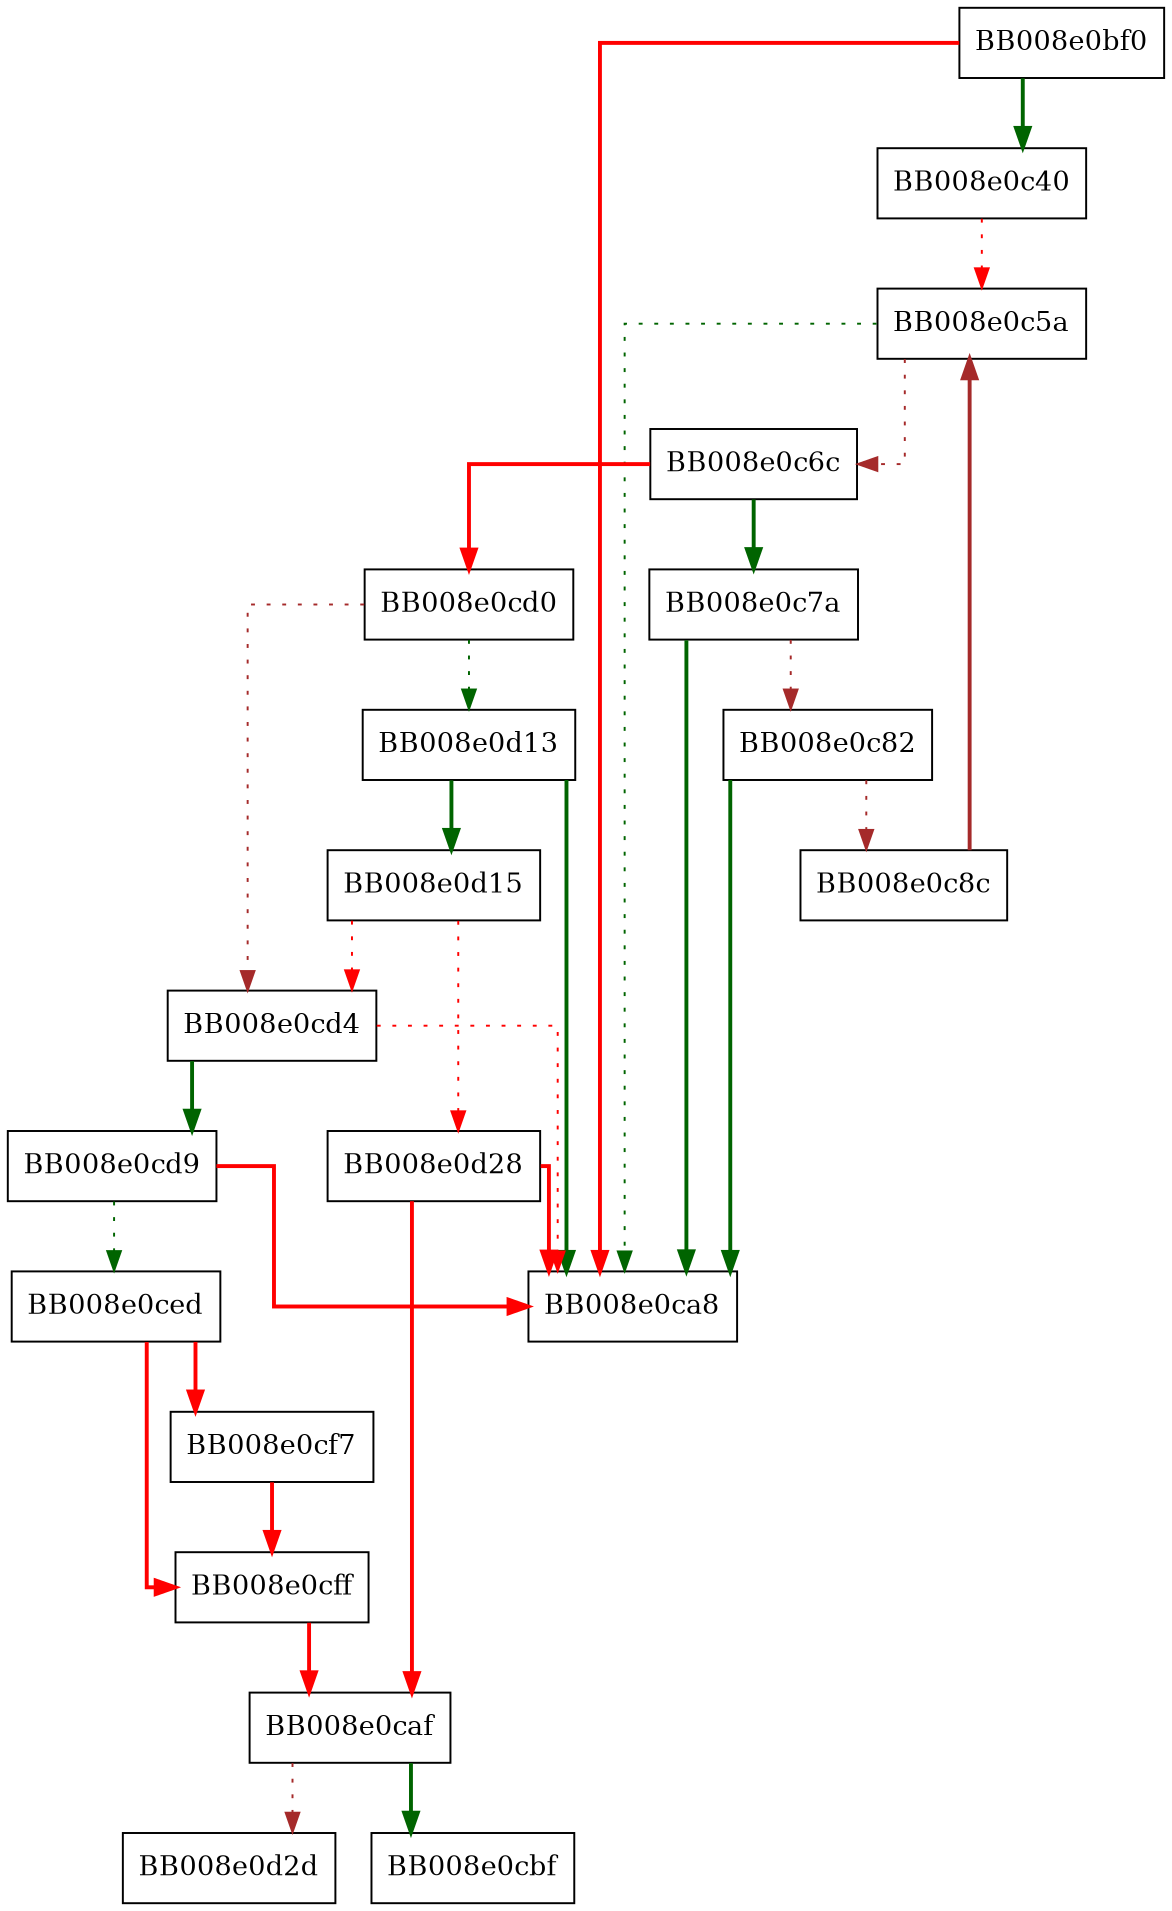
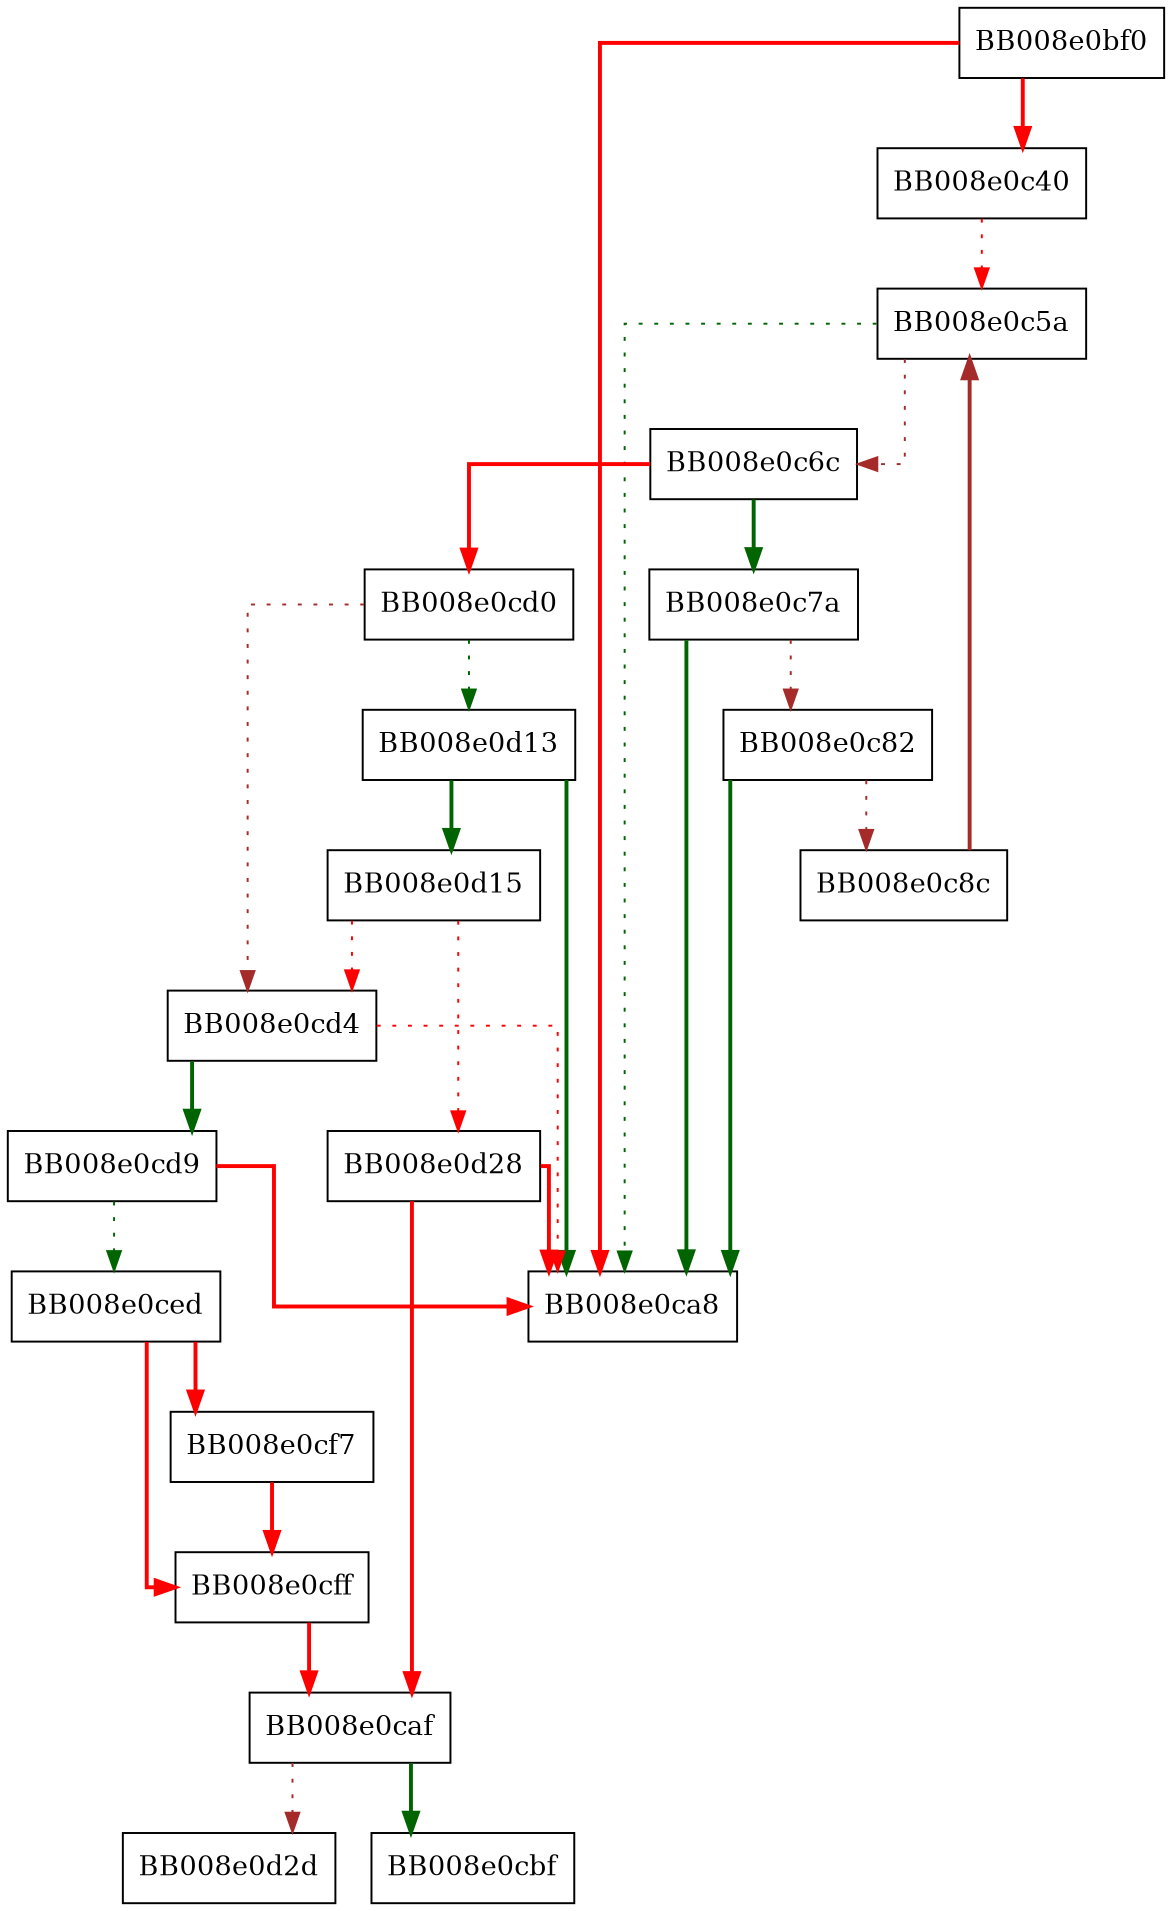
edge "BB008e0bf0" -> "BB008e0c40": color darkgreen -> red
